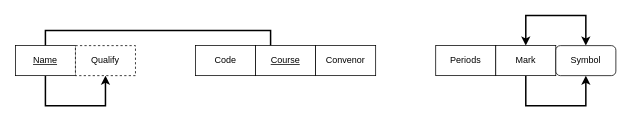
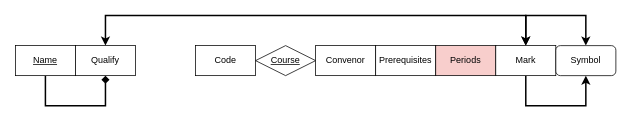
edge "Qualify" -- "Mark": added
edge "Name" -- "Course": removed
node "Qualify": style dashed -> solid
node "Course": shape rectangle -> diamond
node "Prerequisites": added
node "Periods": fillcolor #ffffff -> #f8cecc
edge "Name" -> "Qualify": arrowhead classic -> diamond
